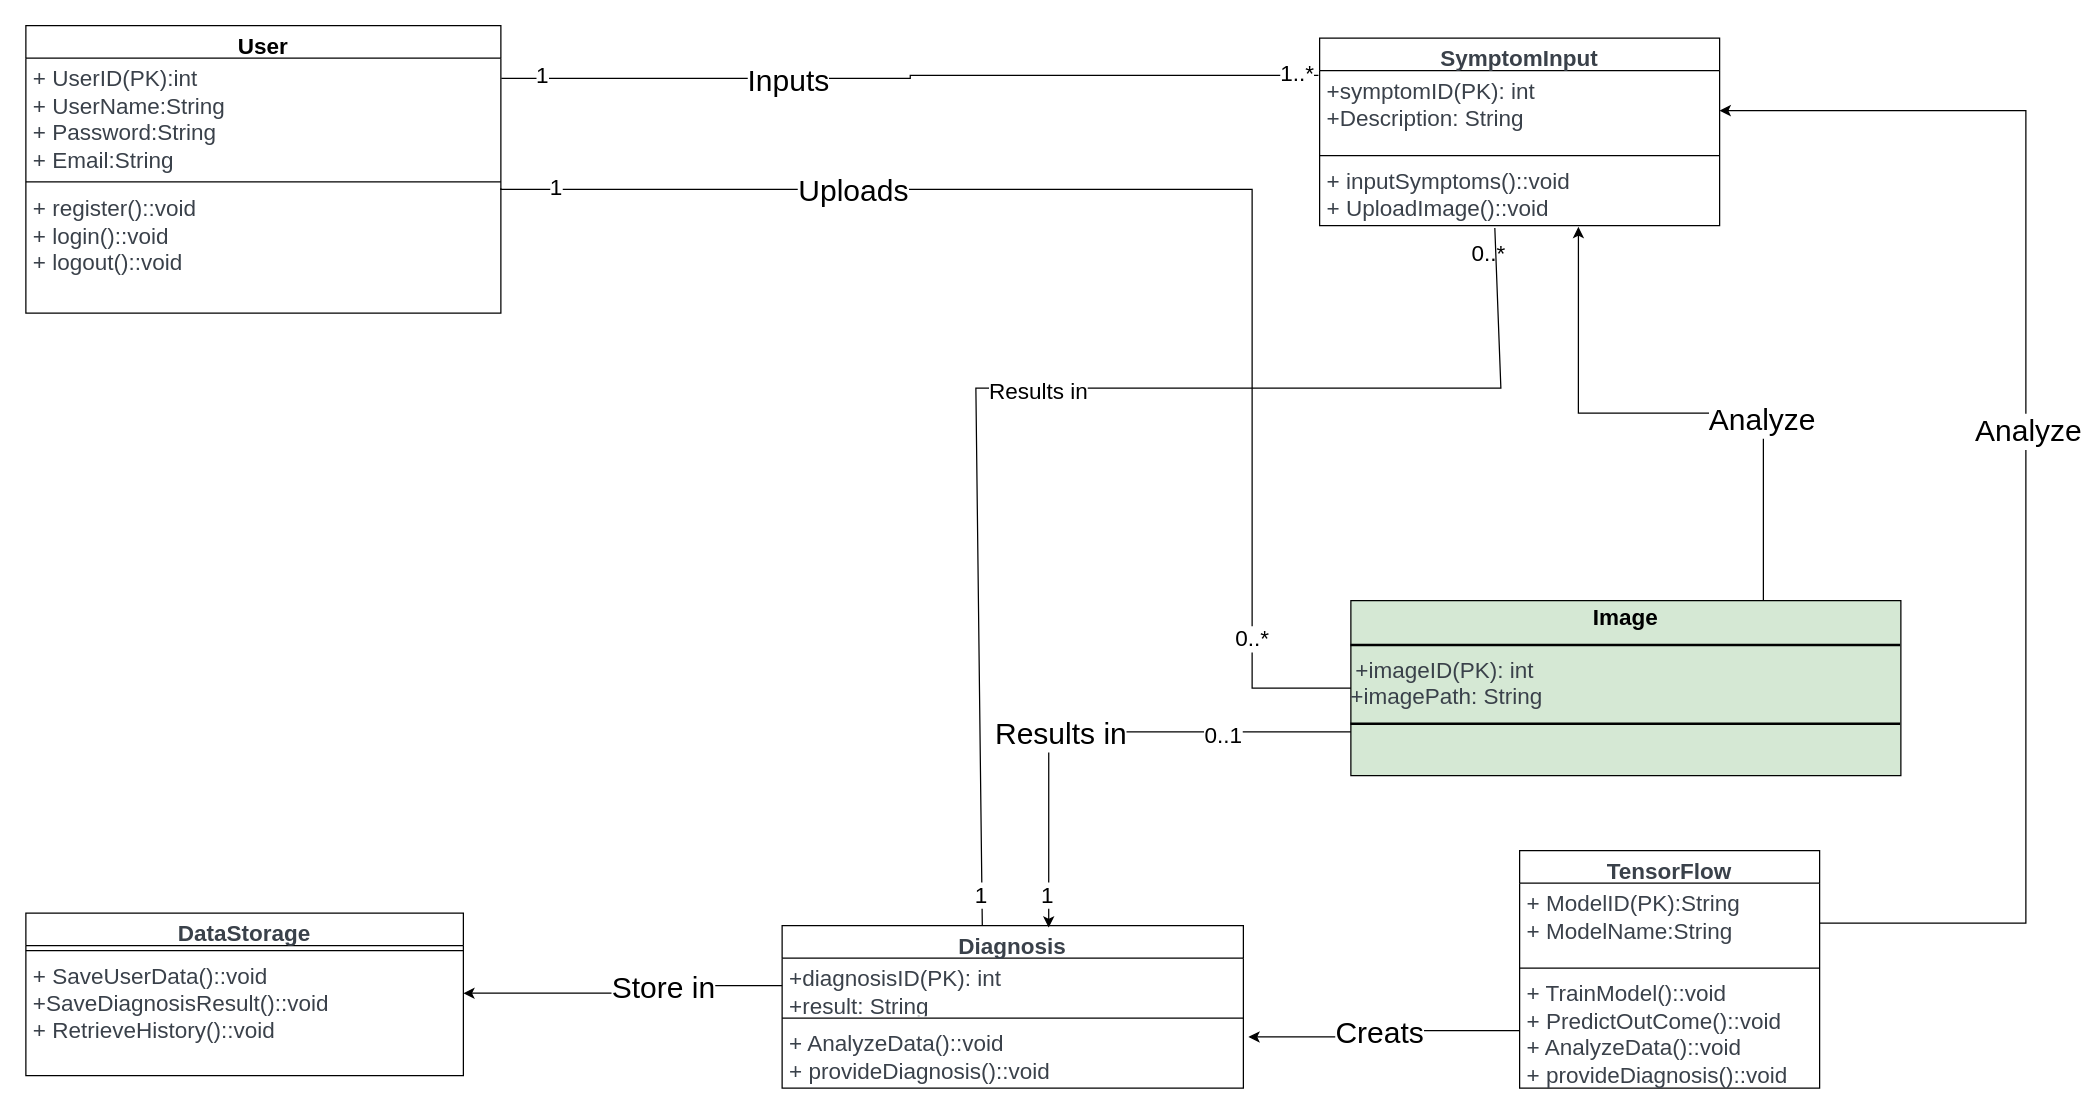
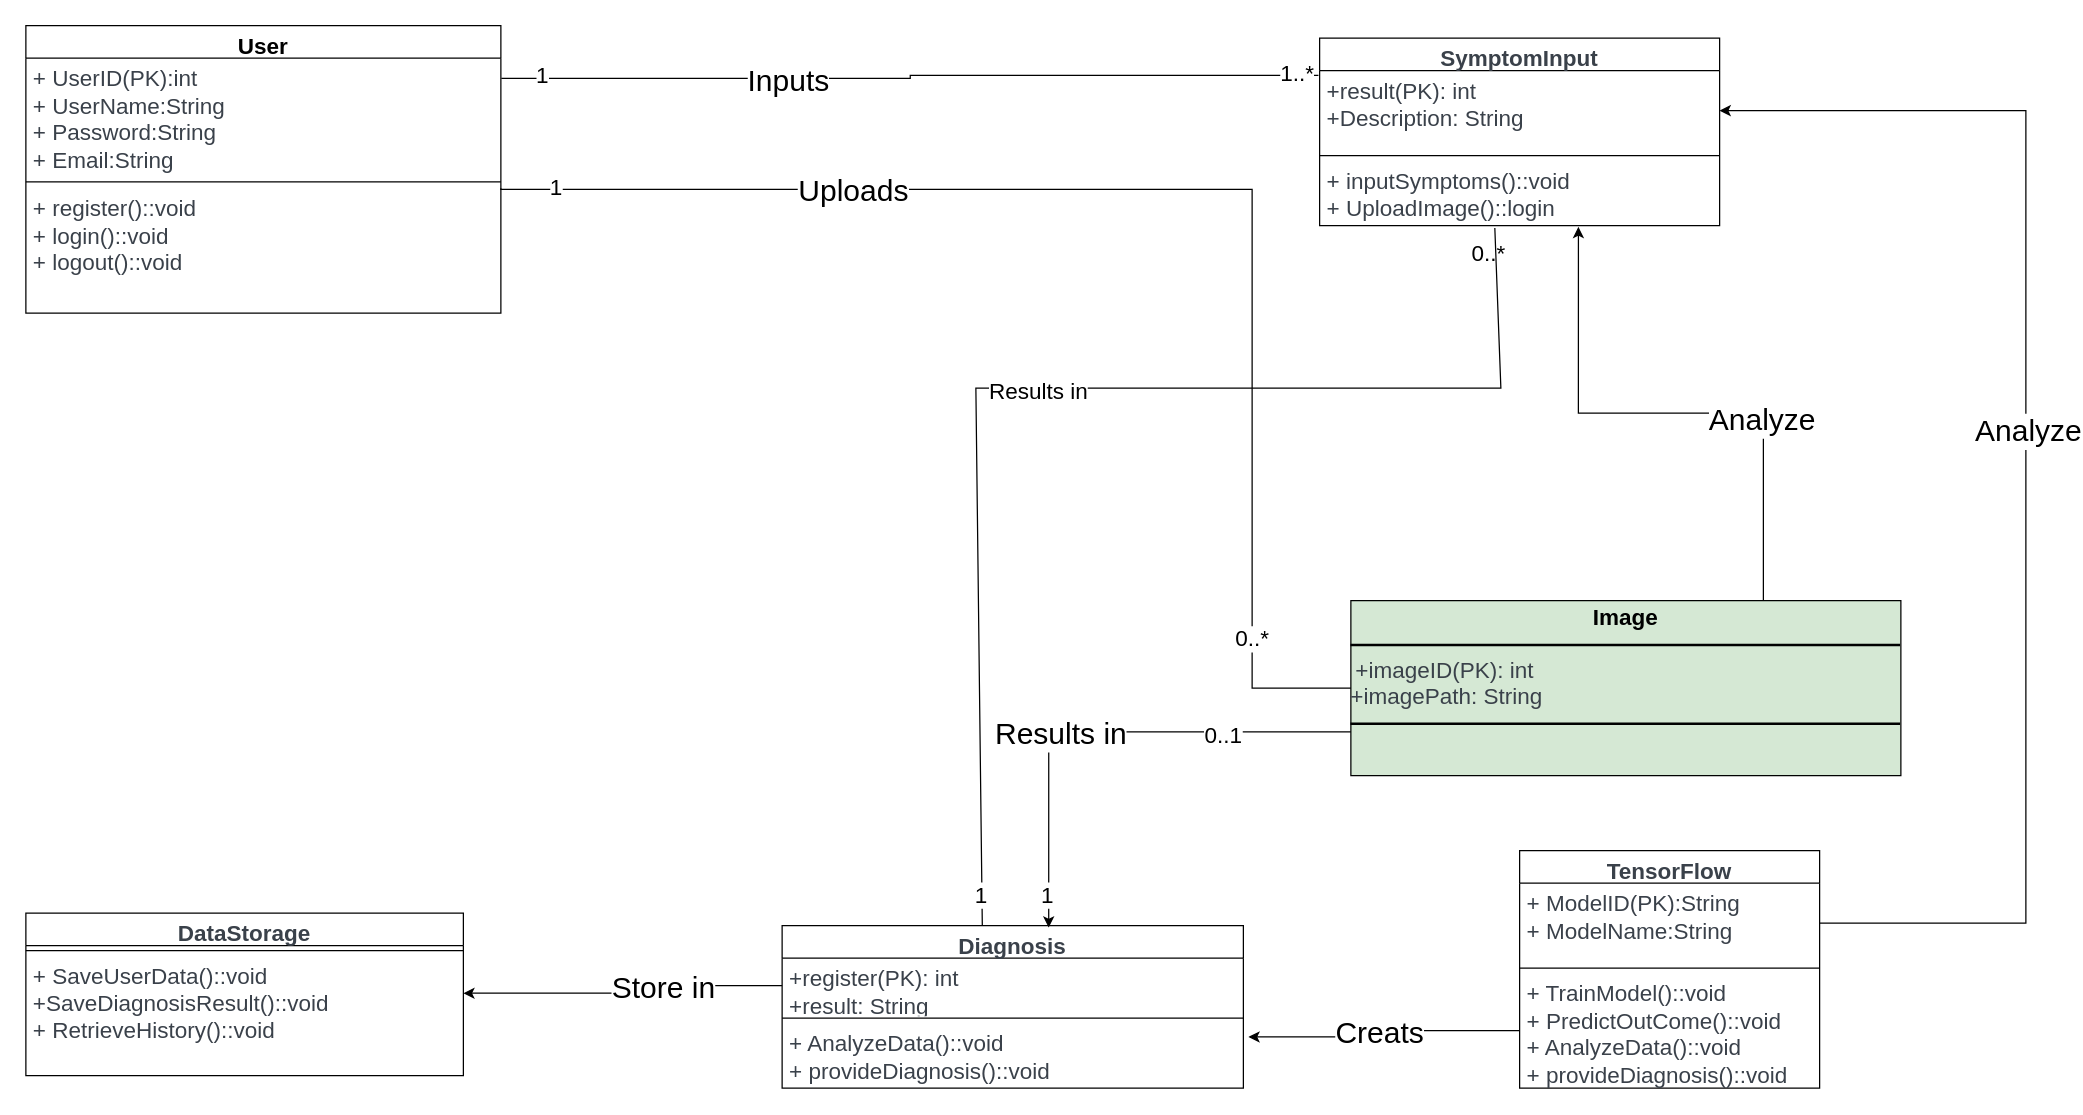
node "+symptomID(PK): int+Description: String": label "+symptomID(PK): int+Description: String" -> "+result(PK): int+Description: String"
node "+ inputSymptoms()::void+ UploadImage()::void": label "+ inputSymptoms()::void+ UploadImage()::void" -> "+ inputSymptoms()::void+ UploadImage()::login"
node "+diagnosisID(PK): int+result: String": label "+diagnosisID(PK): int+result: String" -> "+register(PK): int+result: String"
